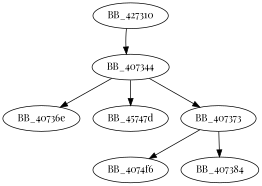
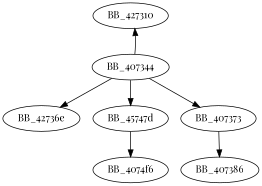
edge "BB_427310" -> "BB_407344": reversed
node "BB_40736e": label "BB_40736e" -> "BB_42736e"
edge "BB_407373" -> "BB_4074f6": now "BB_45747d" -> "BB_4074f6"
node "BB_407384": label "BB_407384" -> "BB_407386"
